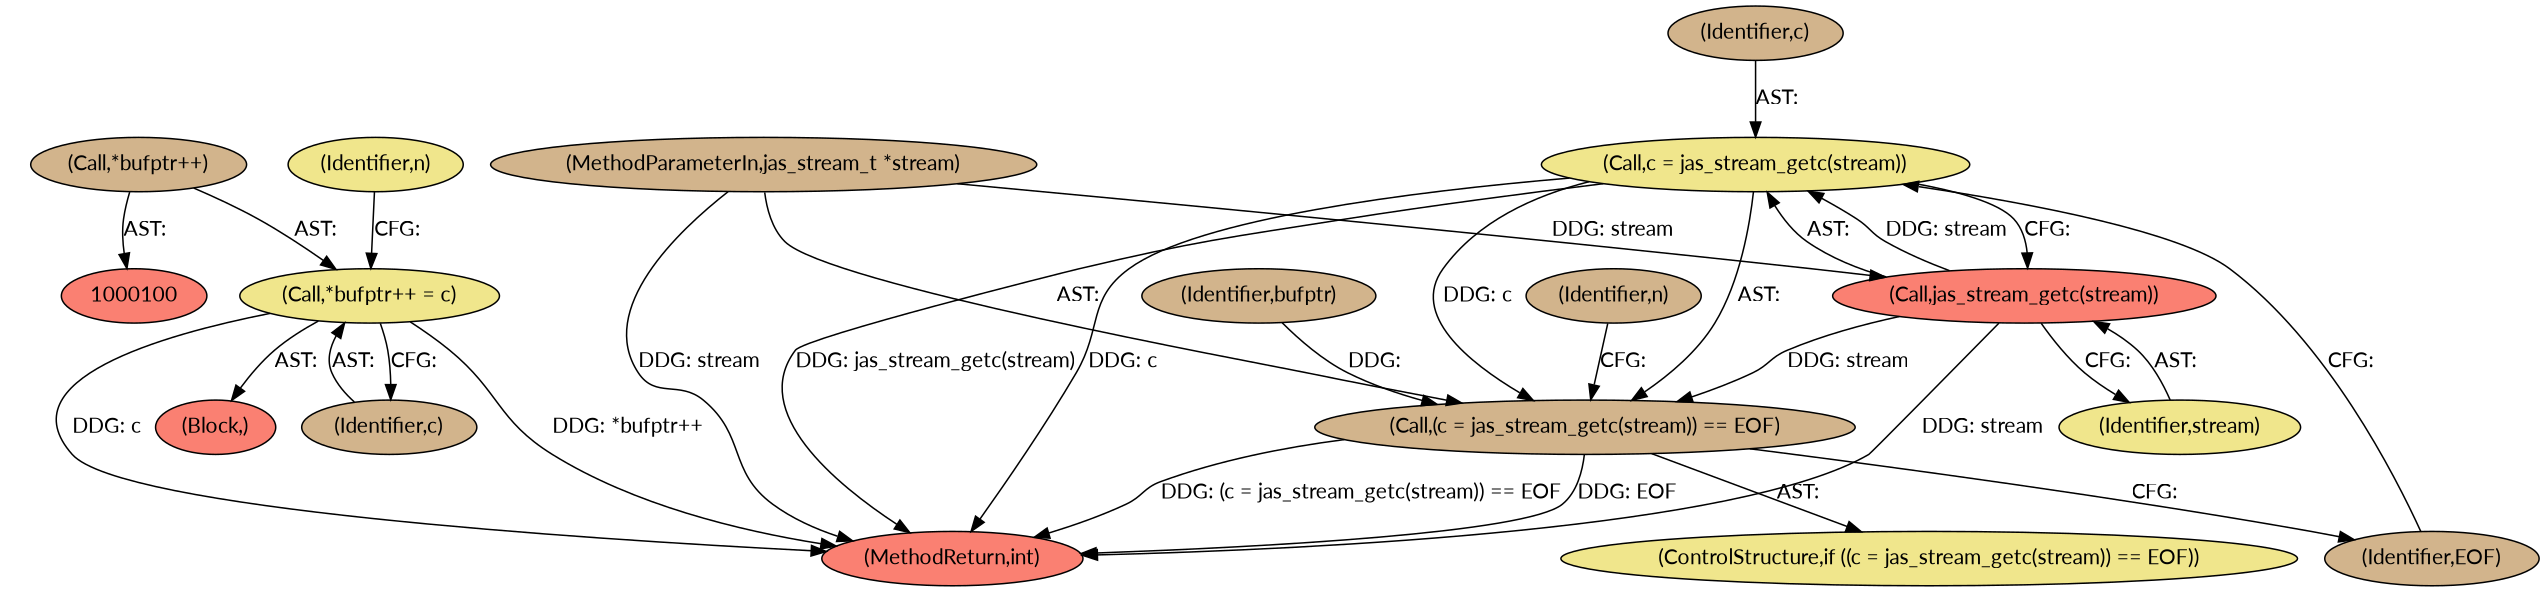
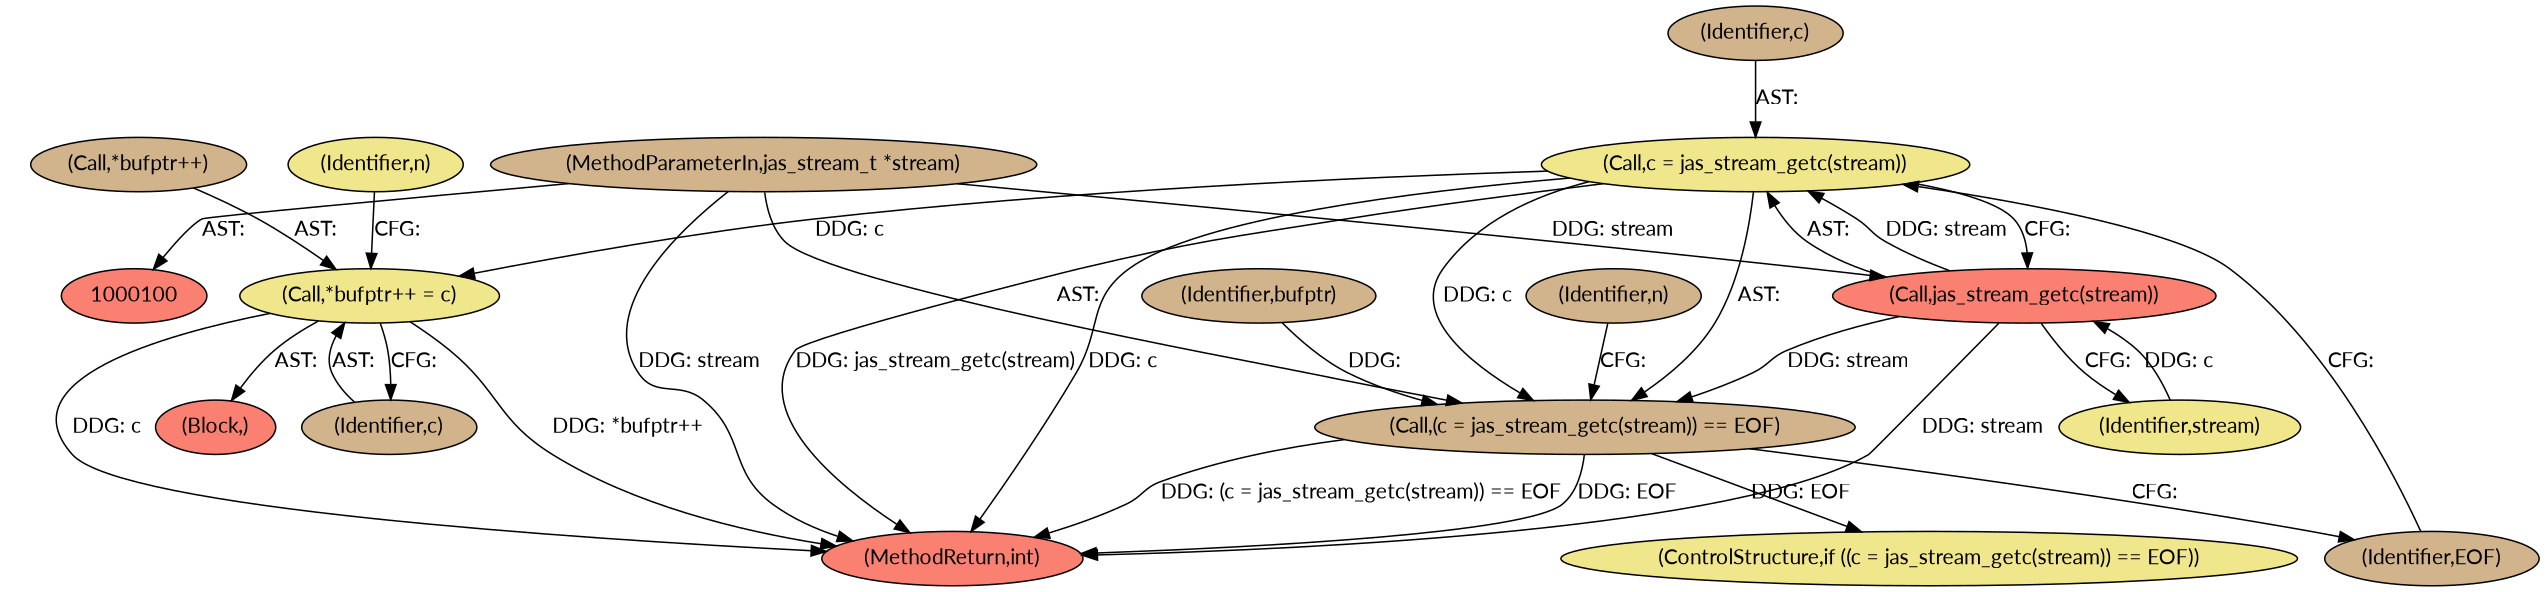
edge "(Call,c = jas_stream_getc(stream))" -> "(Call,*bufptr++ = c)": added, label "DDG: c"
edge "(Call,*bufptr++)" -> "1000100": now "(MethodParameterIn,jas_stream_t *stream)" -> "1000100"
edge "(Identifier,stream)" -> "(Call,jas_stream_getc(stream))": label "AST: " -> "DDG: c"
edge "(Call,(c = jas_stream_getc(stream)) == EOF)" -> "(ControlStructure,if ((c = jas_stream_getc(stream)) == EOF))": label "AST: " -> "DDG: EOF"
